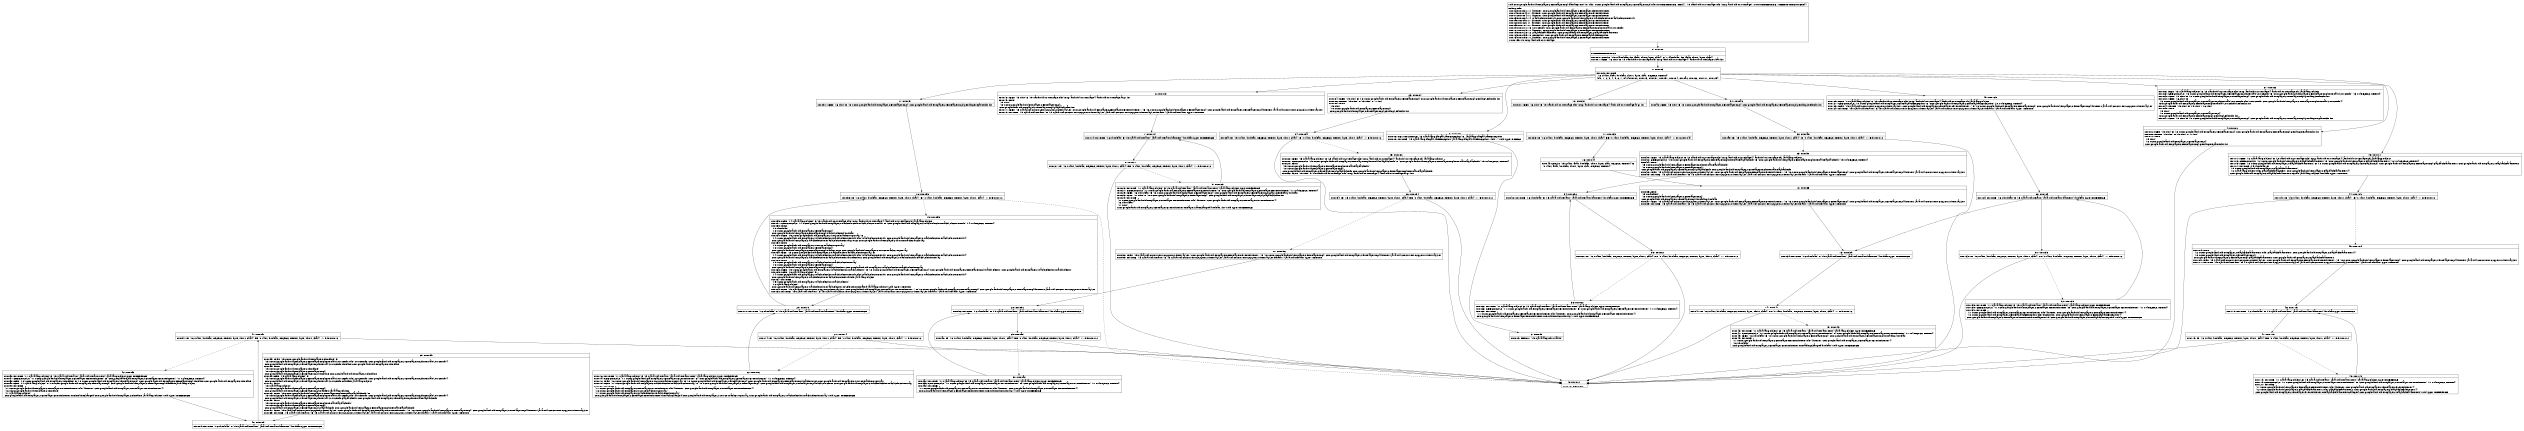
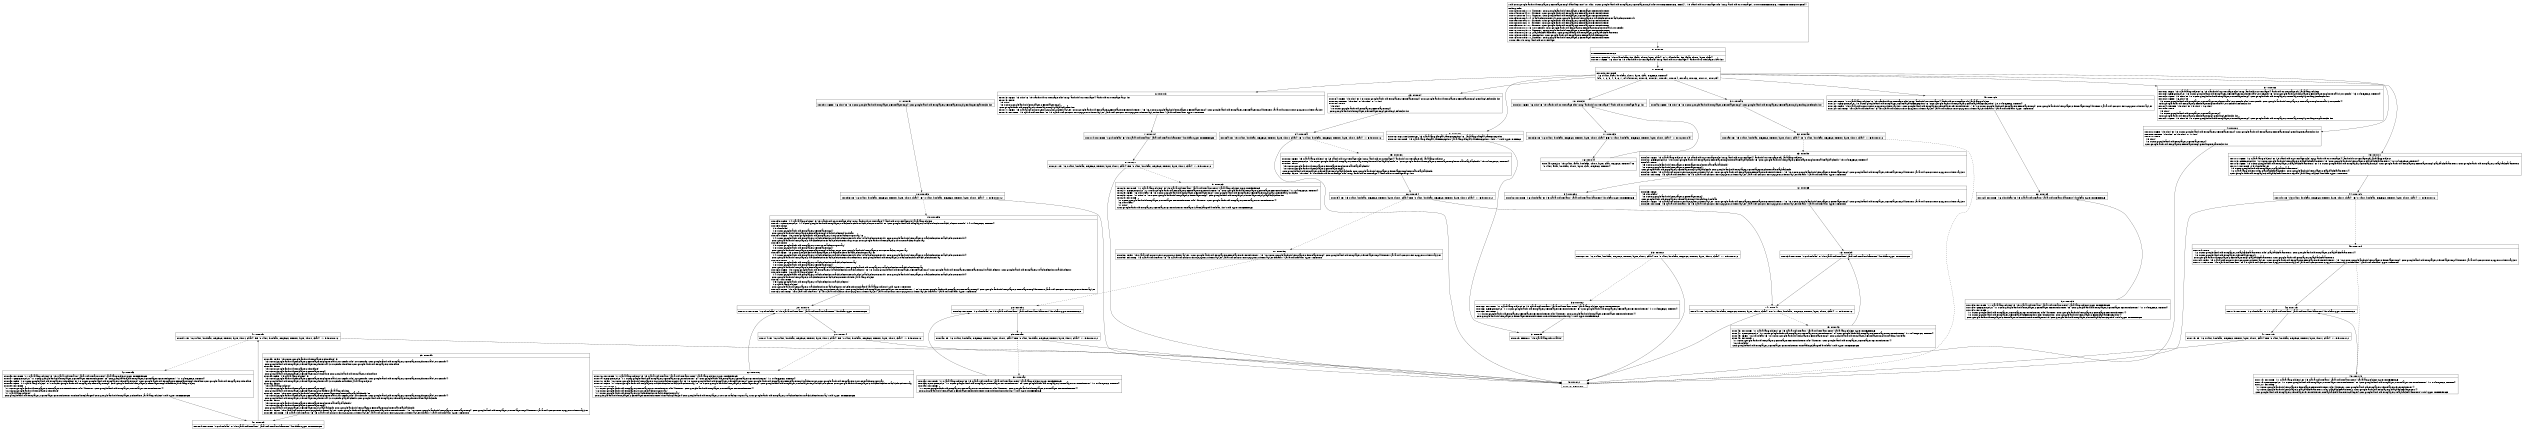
edge "1: 0x0003" -> "17: 0x0051": removed
edge "10: 0x0031" -> "11: 0x0033": added
edge "9: 0x0023" -> "7: 0x001d": removed
node "25: 0x008c": text "0x0020: IPUT" -> "0x0090: IPUT"
edge "16: 0x004f" -> "12: 0x0035": now "16: 0x004f" -> "10: 0x0031"
node "12: 0x0035": text "(r5 I:manifest)" -> "(r5 I:boolean)"
edge "20: 0x0070" -> "18: 0x0053": now "20: 0x0070" -> "21: 0x0074"
edge "50: 0x012f" -> "13: 0x003d": now "15: 0x0043" -> "13: 0x003d"
edge "34: 0x00bc" -> "35: 0x00c0": removed
edge "36: 0x00c2" -> "34: 0x00bc": now "36: 0x00c2" -> "3: 0x000b"
node "51: 0x0133": removed
edge "27: 0x0096" -> "28: 0x009c": style solid -> dashed
edge "26: 0x0094" -> "5: 0x0012": now "26: 0x0094" -> "14: 0x0041"
edge "32: 0x00ae" -> "5: 0x0012": style solid -> dashed
edge "47: 0x0119" -> "48: 0x011b": now "45: 0x010d" -> "48: 0x011b"
edge "18: 0x0053" -> "5: 0x0012": style dashed -> solid
node "39: 0x00db": text "0x00e1: IPUT" -> "0x00e2: IPUT"
